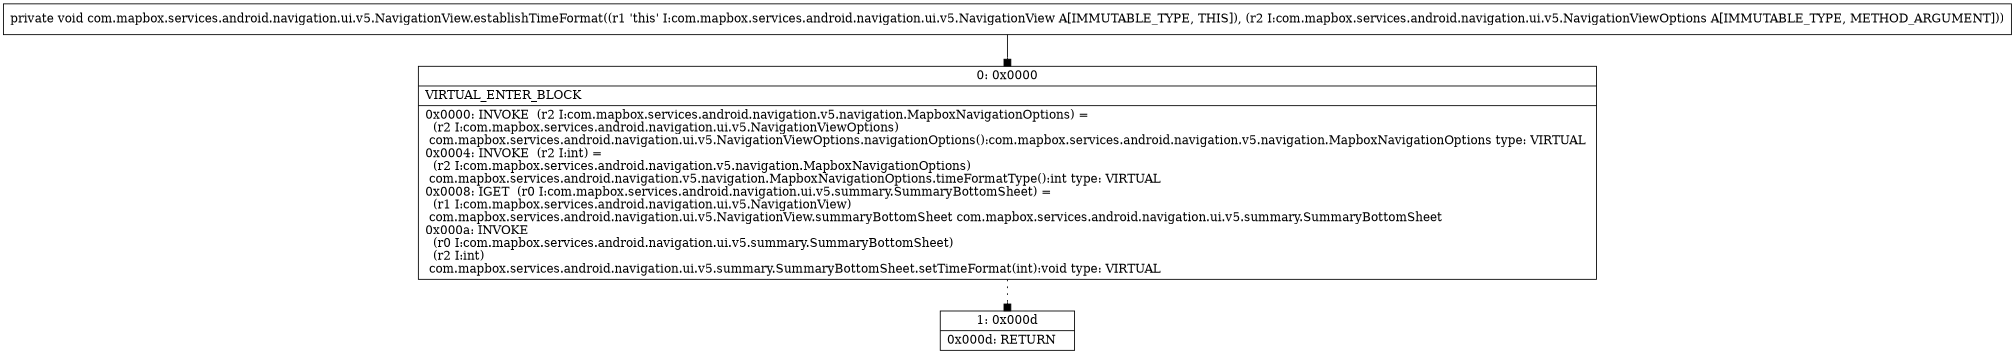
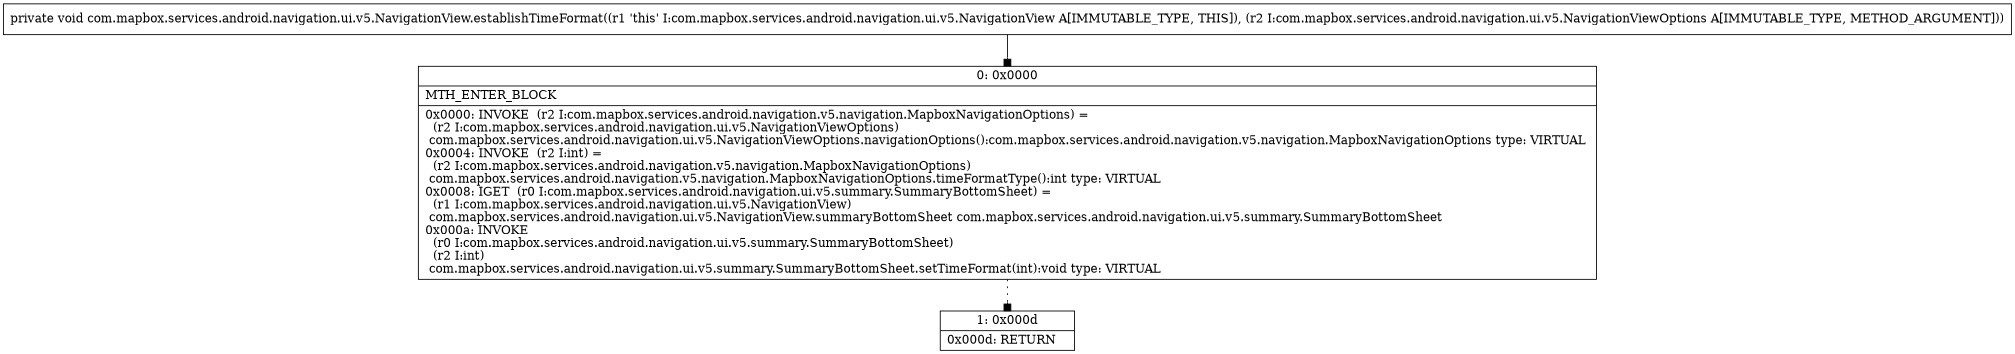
node "0: 0x0000": text "VIRTUAL_ENTER_BLOCK" -> "MTH_ENTER_BLOCK"
